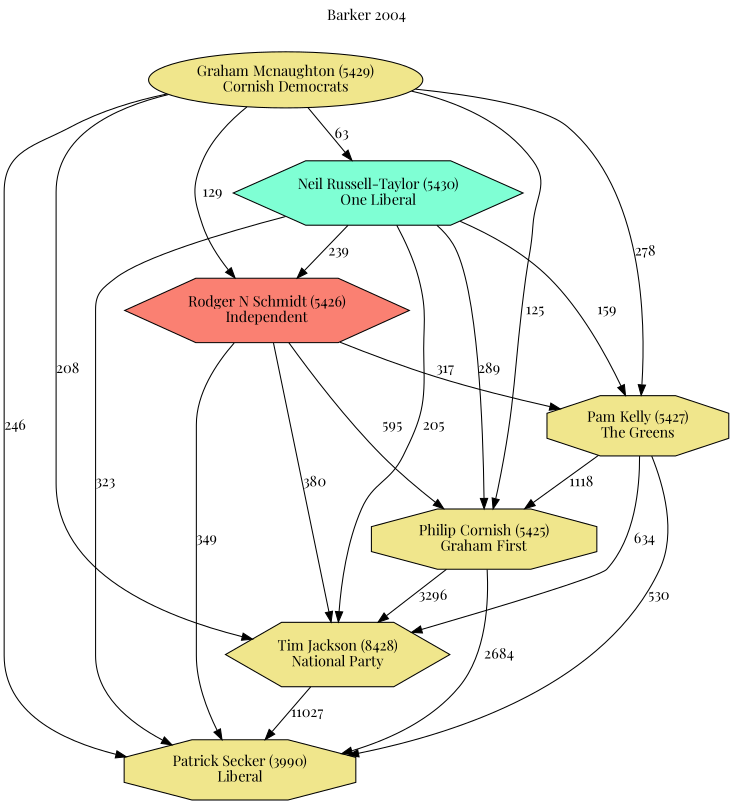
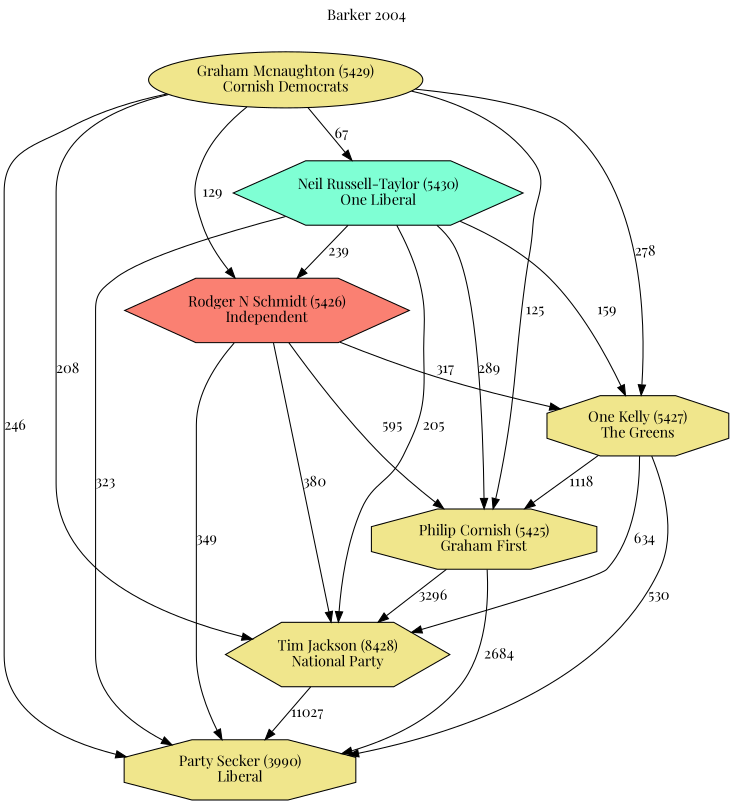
edge "Graham Mcnaughton (5429) Cornish Democrats" -> "Neil Russell-Taylor (5430) One Liberal": label "63" -> "67"
node "Pam Kelly (5427) The Greens": label "Pam Kelly (5427) The Greens" -> "One Kelly (5427) The Greens"
node "Patrick Secker (3990) Liberal": label "Patrick Secker (3990) Liberal" -> "Party Secker (3990) Liberal"
